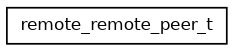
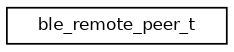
node "remote_remote_peer_t": label "remote_remote_peer_t" -> "ble_remote_peer_t"
